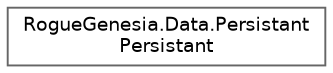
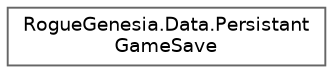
node "RogueGenesia.Data.Persistant Persistant": label "RogueGenesia.Data.Persistant Persistant" -> "RogueGenesia.Data.Persistant GameSave"
